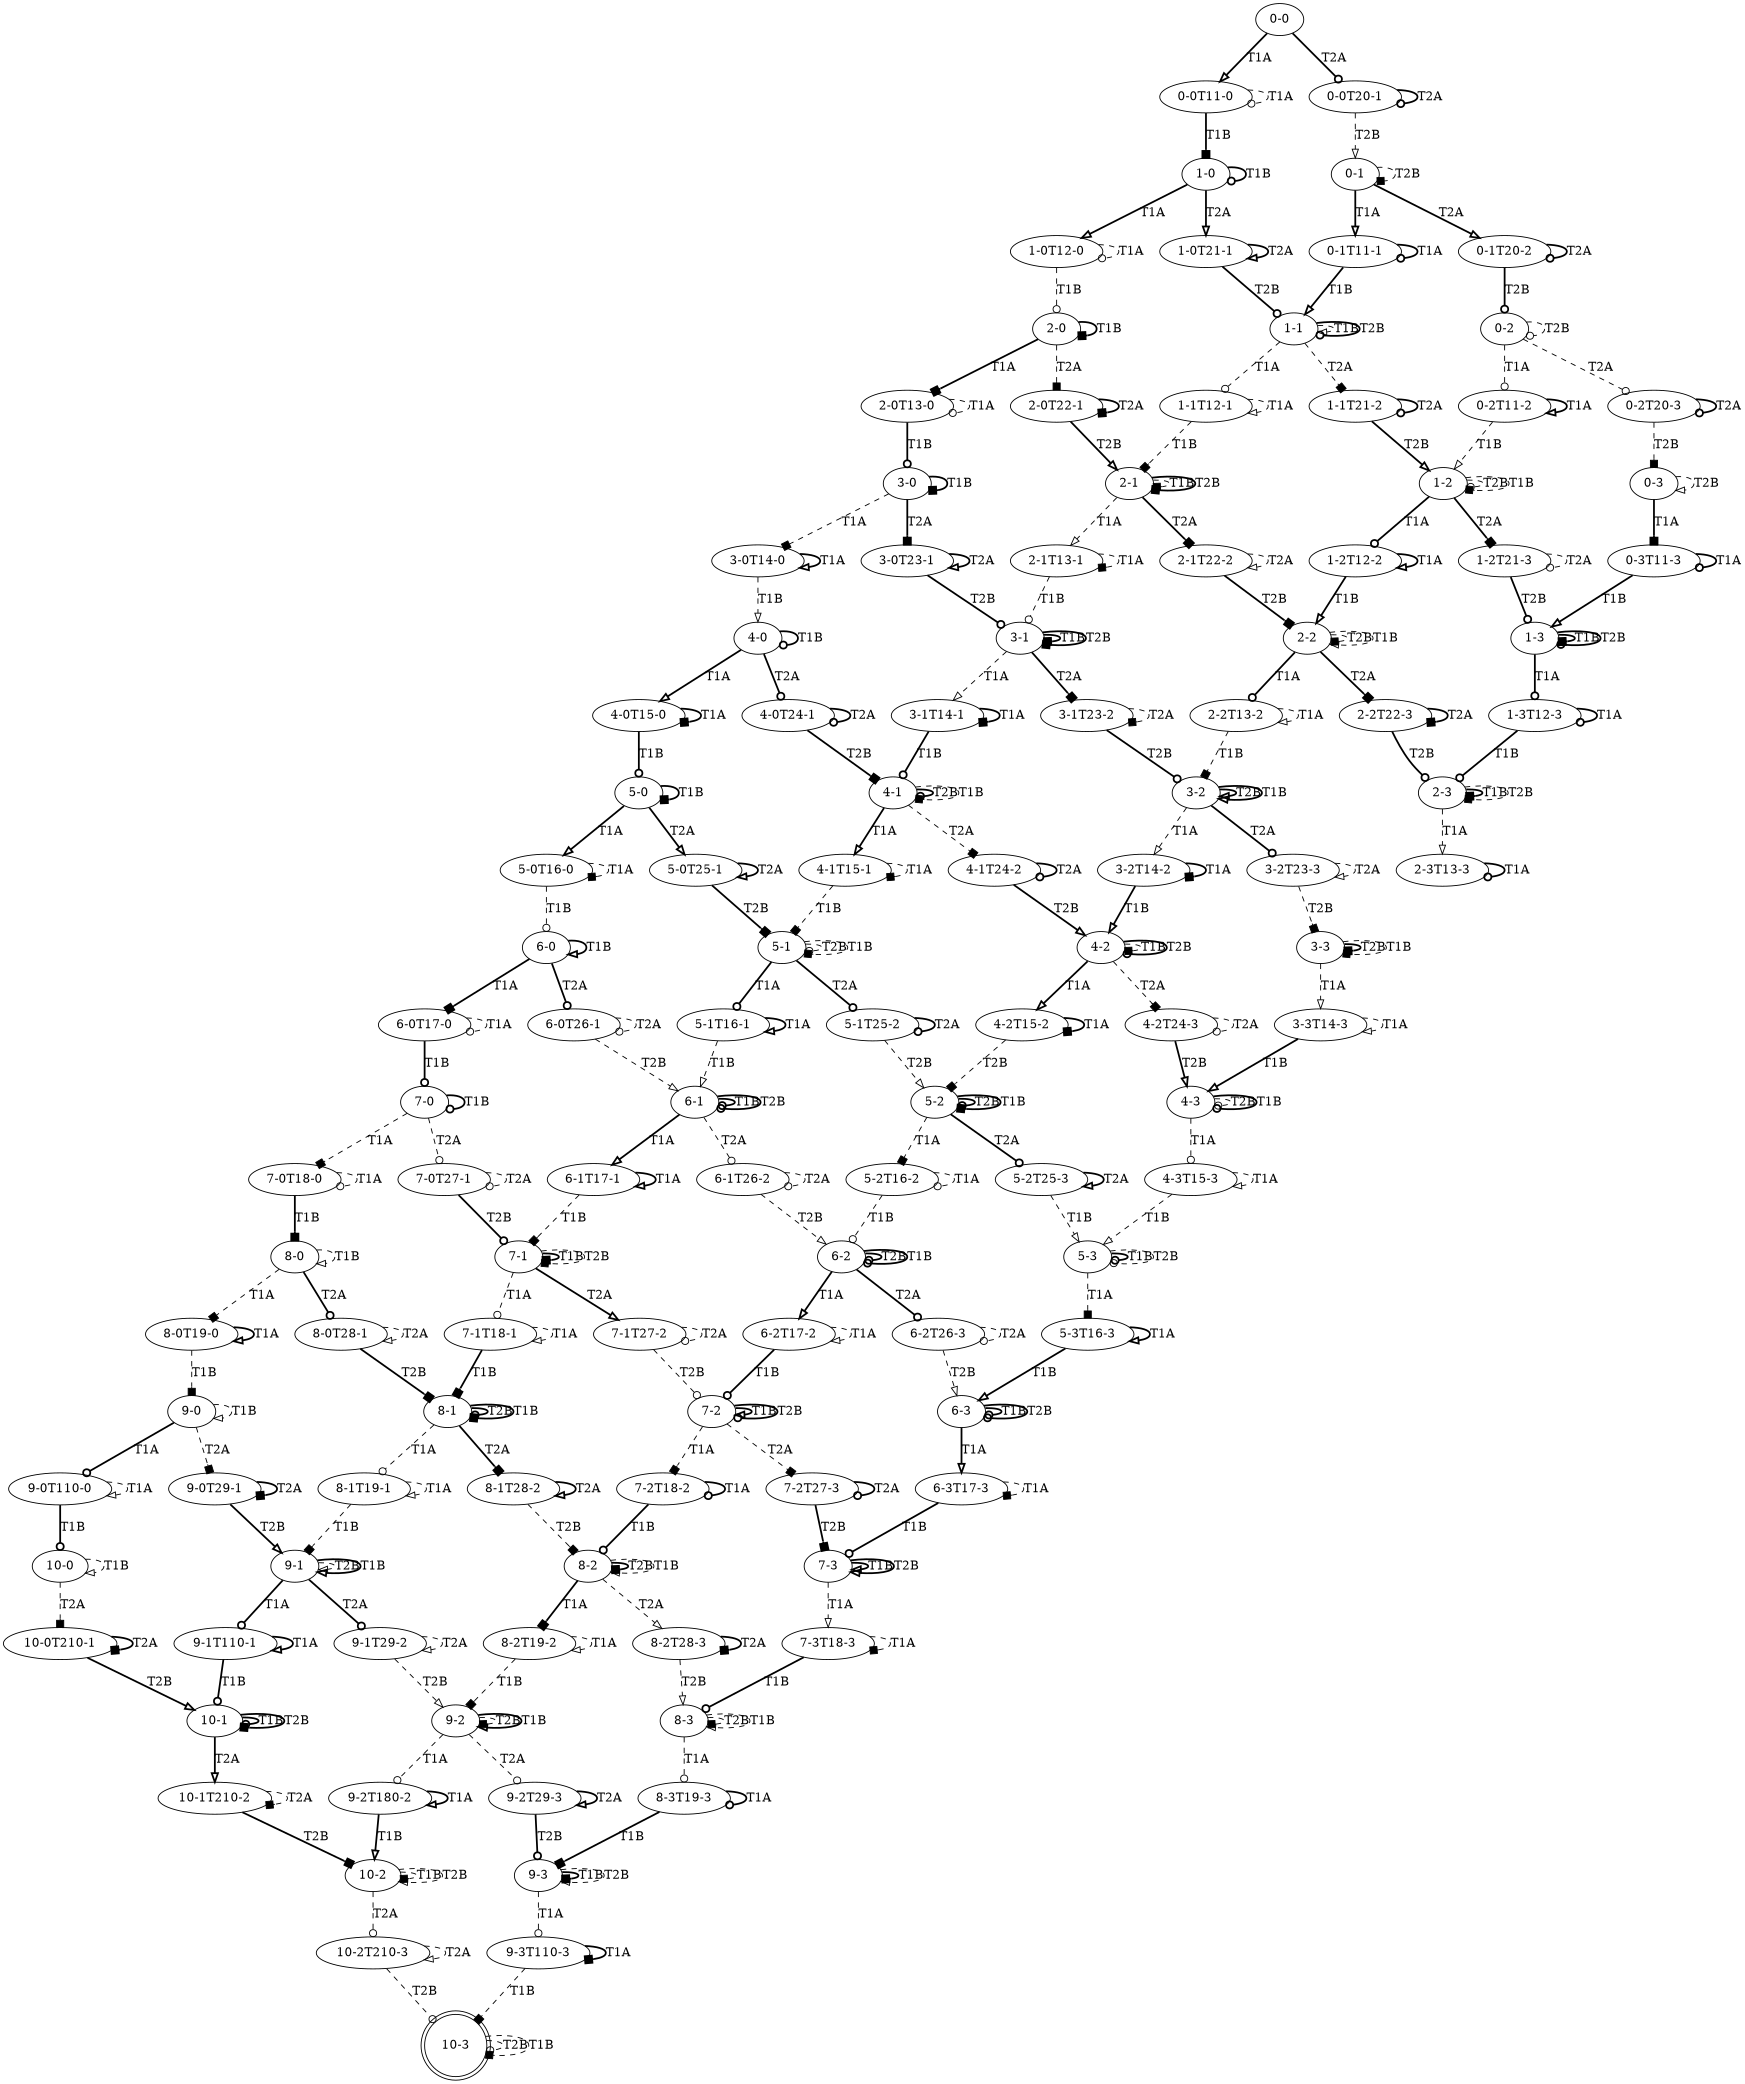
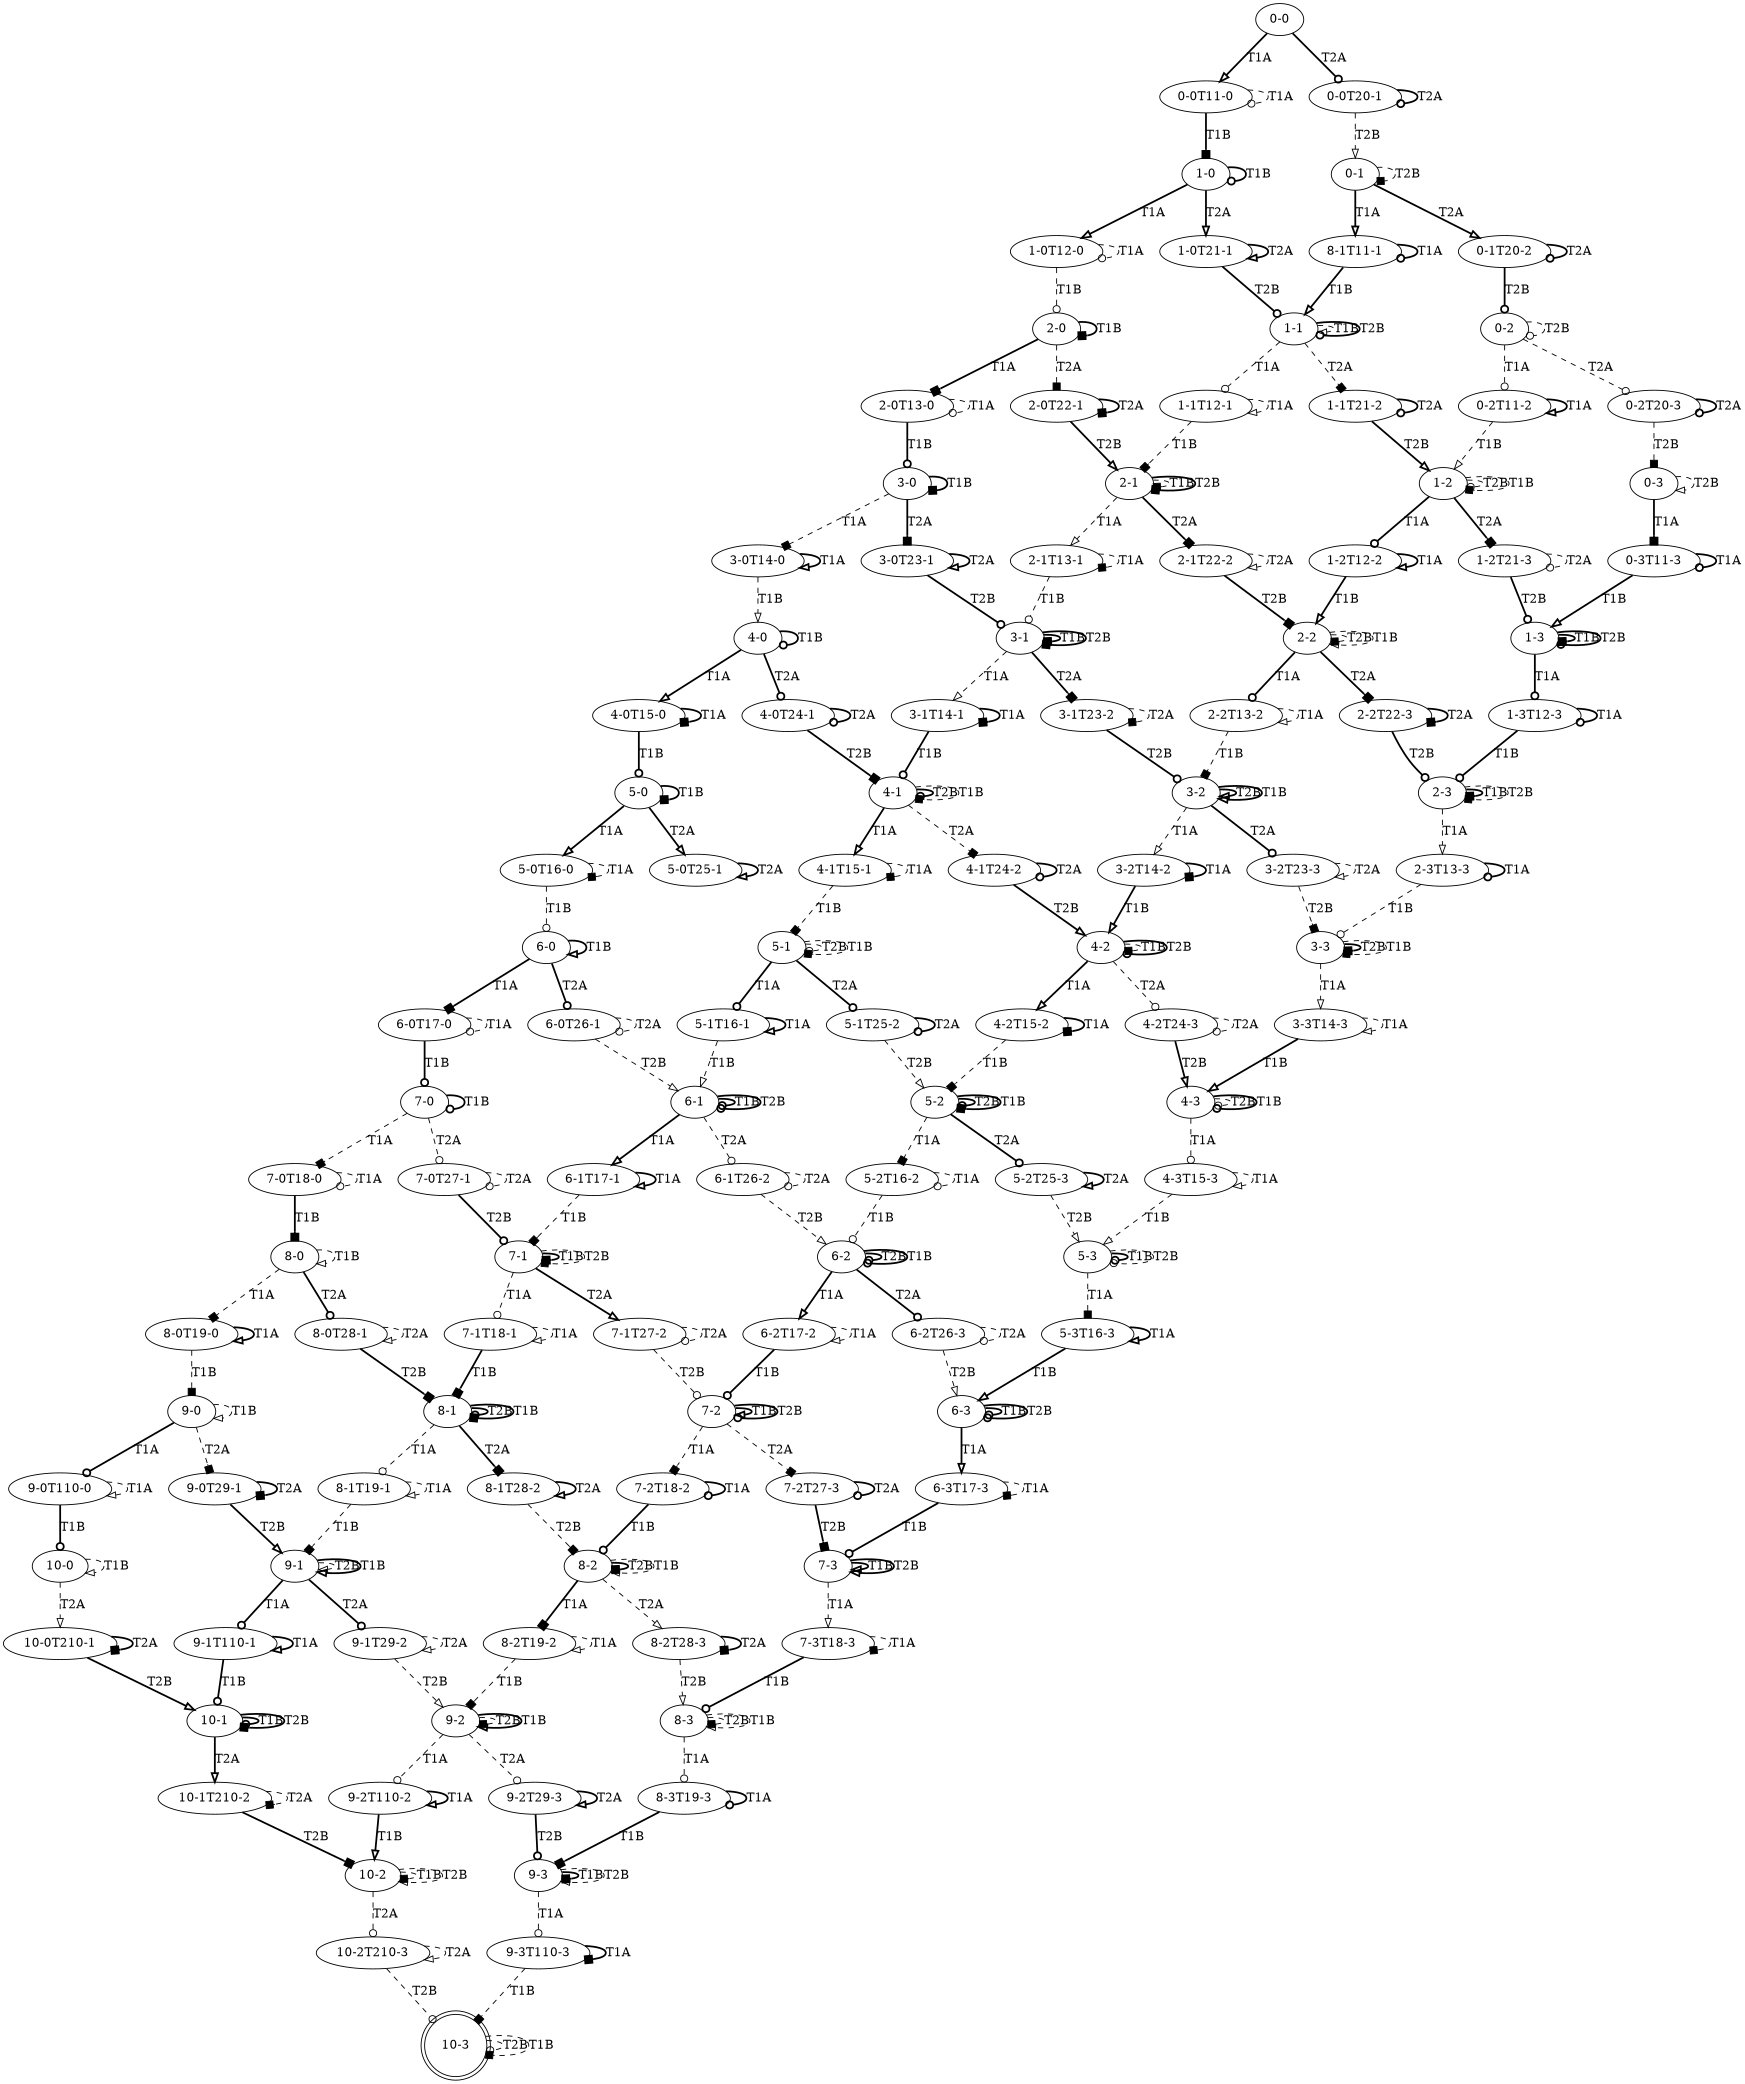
node "0-1T11-1": label "0-1T11-1" -> "8-1T11-1"
edge "5-0T25-1" -> "5-1": removed, label "T2B"
edge "2-3T13-3" -> "3-3": added, label "T1B"
edge "4-2" -> "4-2T24-3": arrowhead box -> odot
edge "4-2T15-2" -> "5-2": label "T2B" -> "T1B"
edge "5-2T25-3" -> "5-3": label "T1B" -> "T2B"
edge "10-0" -> "10-0T210-1": arrowhead box -> onormal
node "9-2T180-2": label "9-2T180-2" -> "9-2T110-2"
